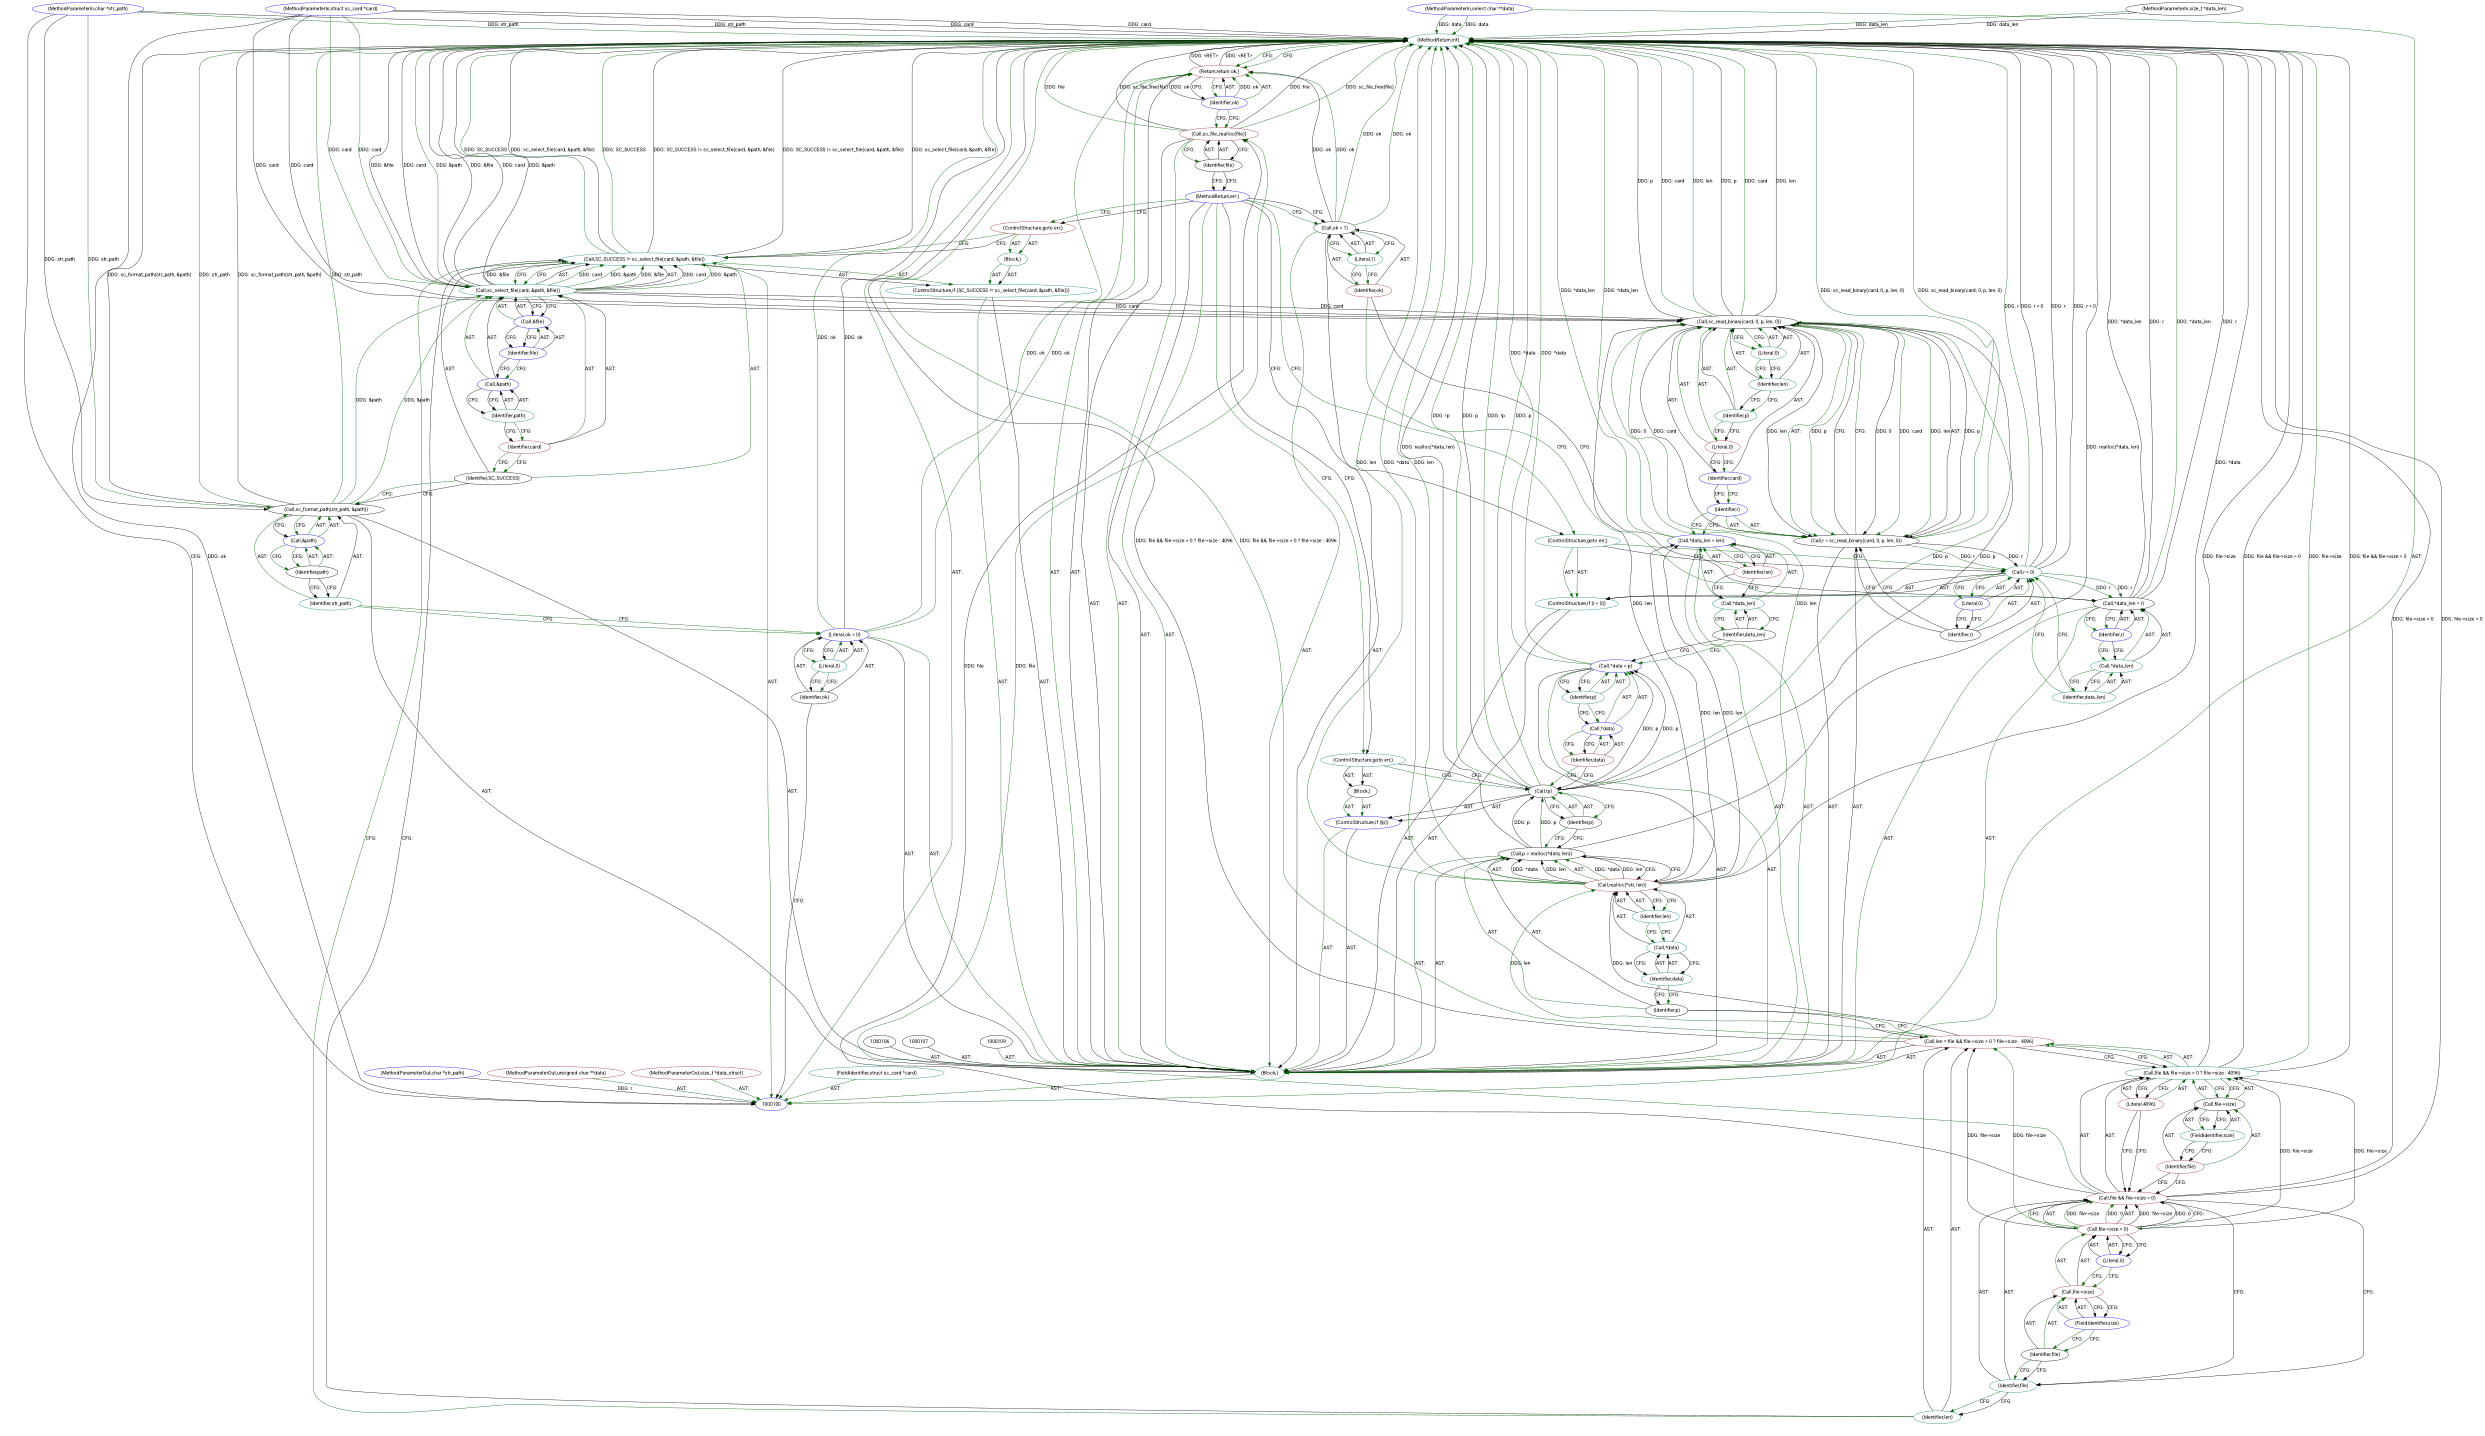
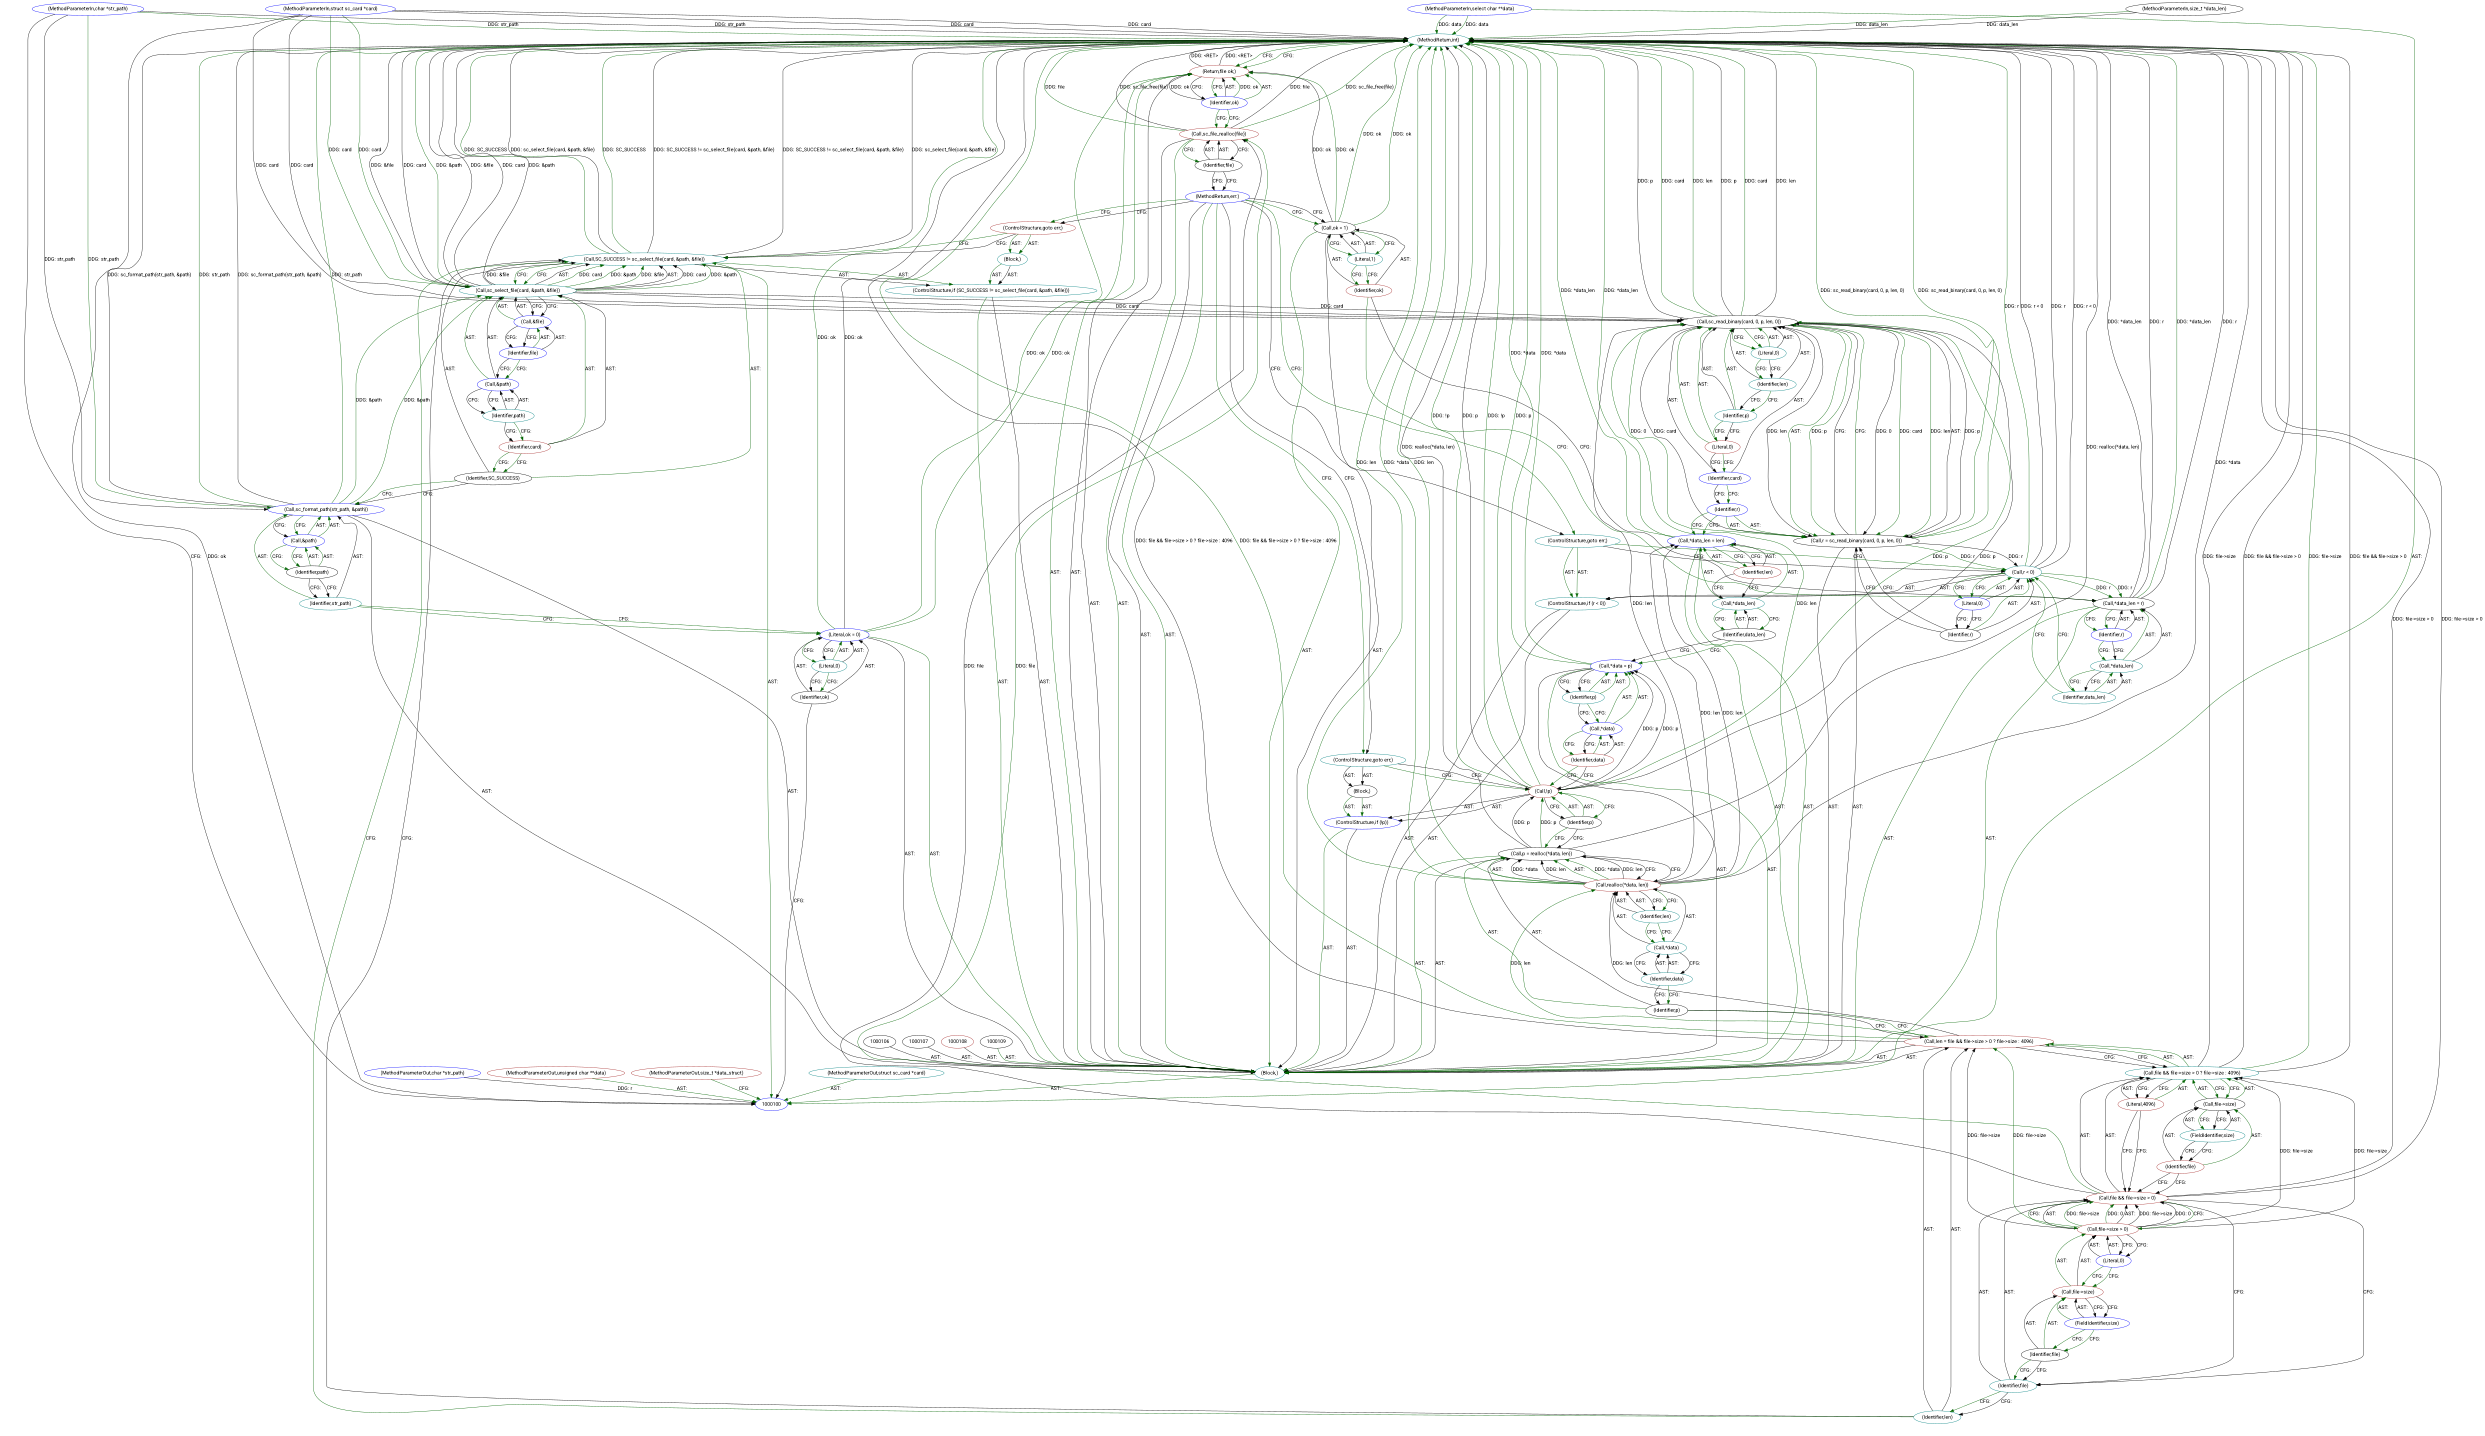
node "(Return,return ok;)": label "(Return,return ok;)" -> "(Return,file ok;)"
edge "(MethodReturn,int)" -> "1000100": removed, label "AST:"
node "(Call,sc_format_path(str_path, &path))": color black -> blue
node "(Call,!p)": color black -> brown
node "(Call,realloc(*str, len))": label "(Call,realloc(*str, len))" -> "(Call,realloc(*data, len))"
node "1000108": added
node "(FieldIdentifier,struct sc_card *card)": label "(FieldIdentifier,struct sc_card *card)" -> "(MethodParameterOut,struct sc_card *card)"
edge "(MethodParameterOut,size_t *data_struct)" -> "1000100": label "AST: " -> "CFG: "
